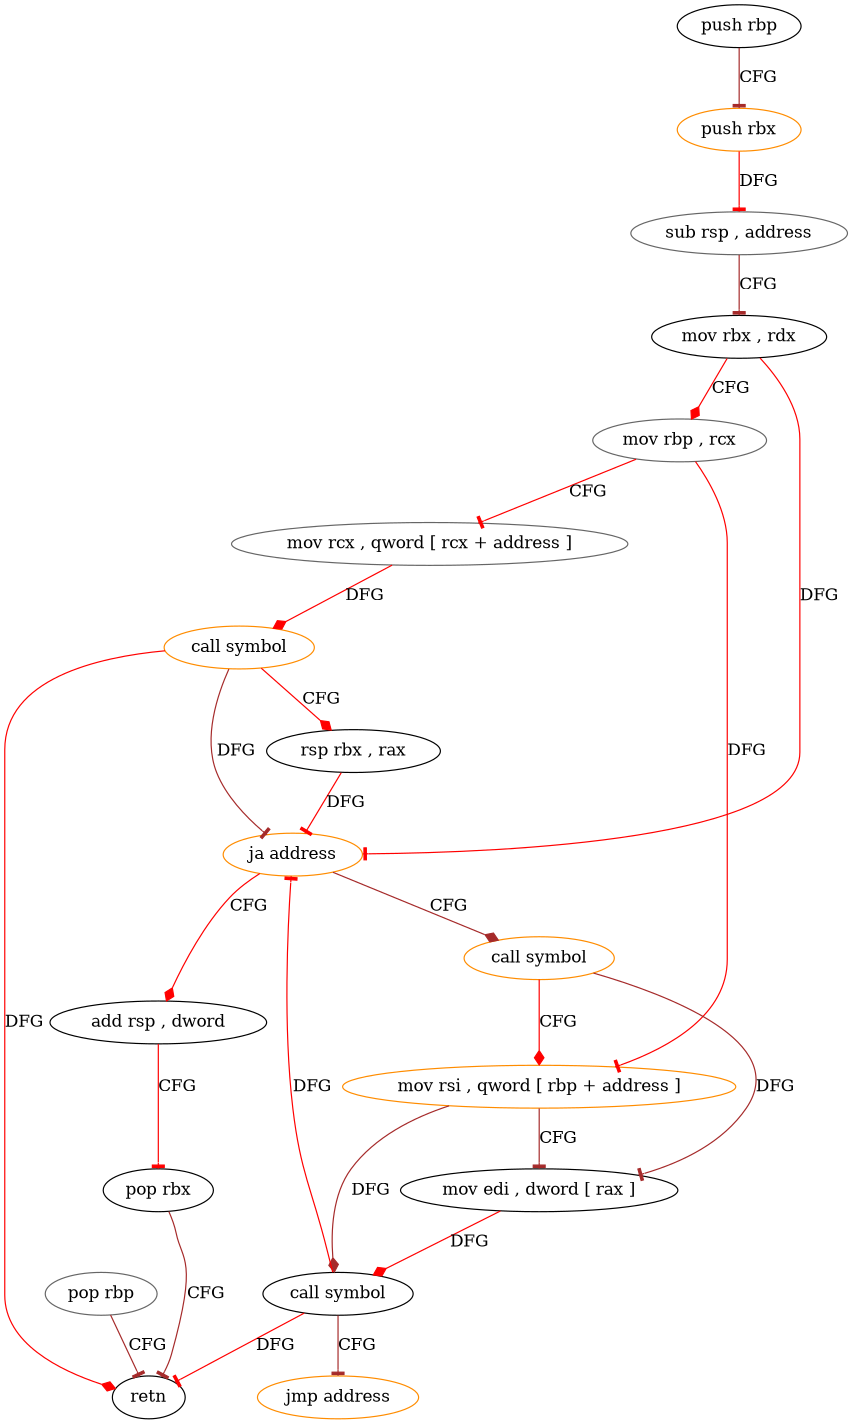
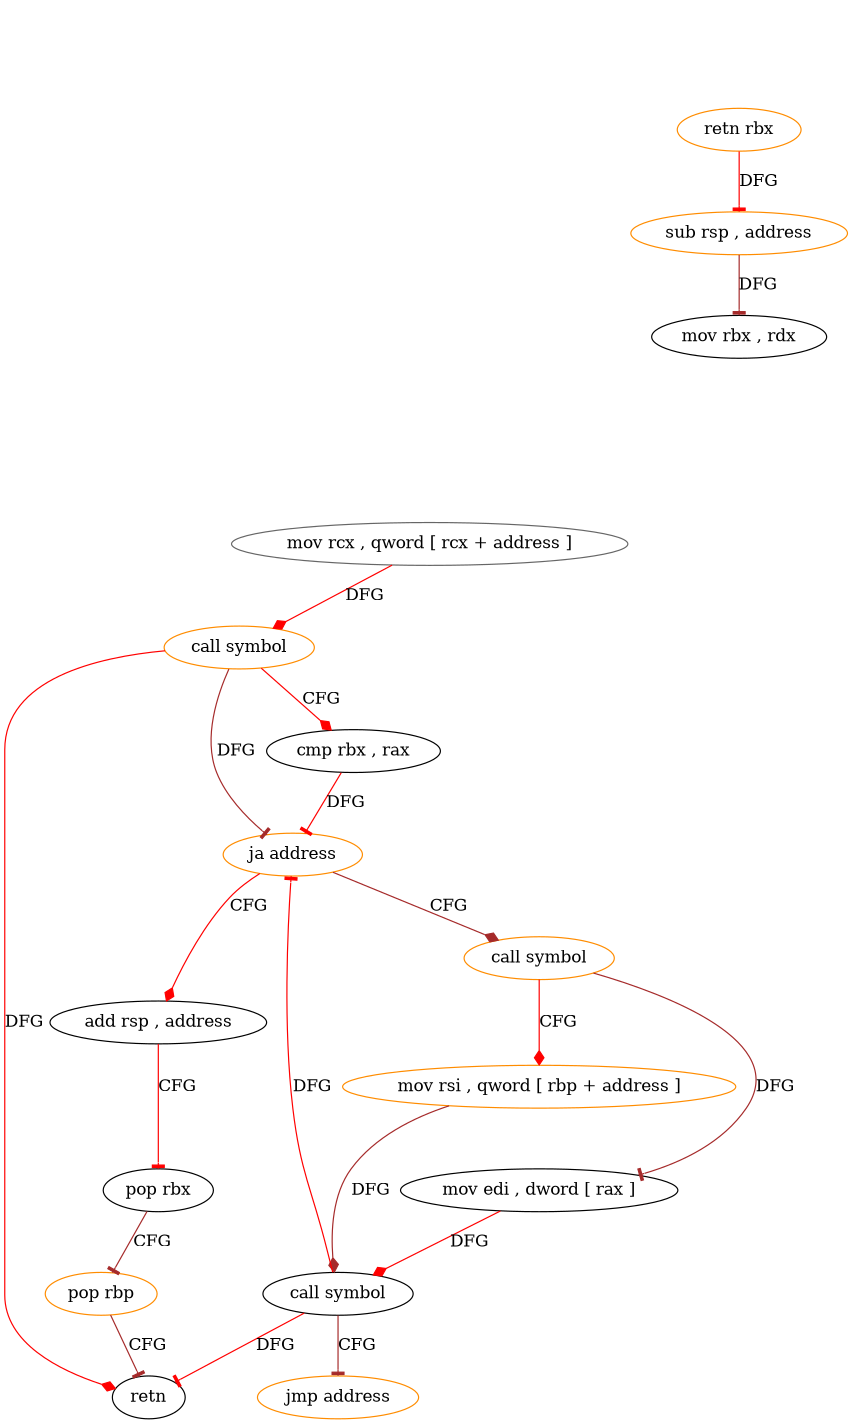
node "push rbp": removed
node "push rbx": label "push rbx" -> "retn rbx"
node "sub rsp , address": color gray40 -> darkorange
edge "sub rsp , address" -> "mov rbx , rdx": label "CFG" -> "DFG"
node "mov rbp , rcx": removed
node "rsp rbx , rax": label "rsp rbx , rax" -> "cmp rbx , rax"
edge "mov rbx , rdx" -> "ja address": removed, label "DFG"
node "add rsp , dword": label "add rsp , dword" -> "add rsp , address"
edge "mov rsi , qword [ rbp + address ]" -> "mov edi , dword [ rax ]": removed, label "CFG"
edge "pop rbx" -> "retn": now "pop rbx" -> "pop rbp"
node "pop rbp": color gray40 -> darkorange
